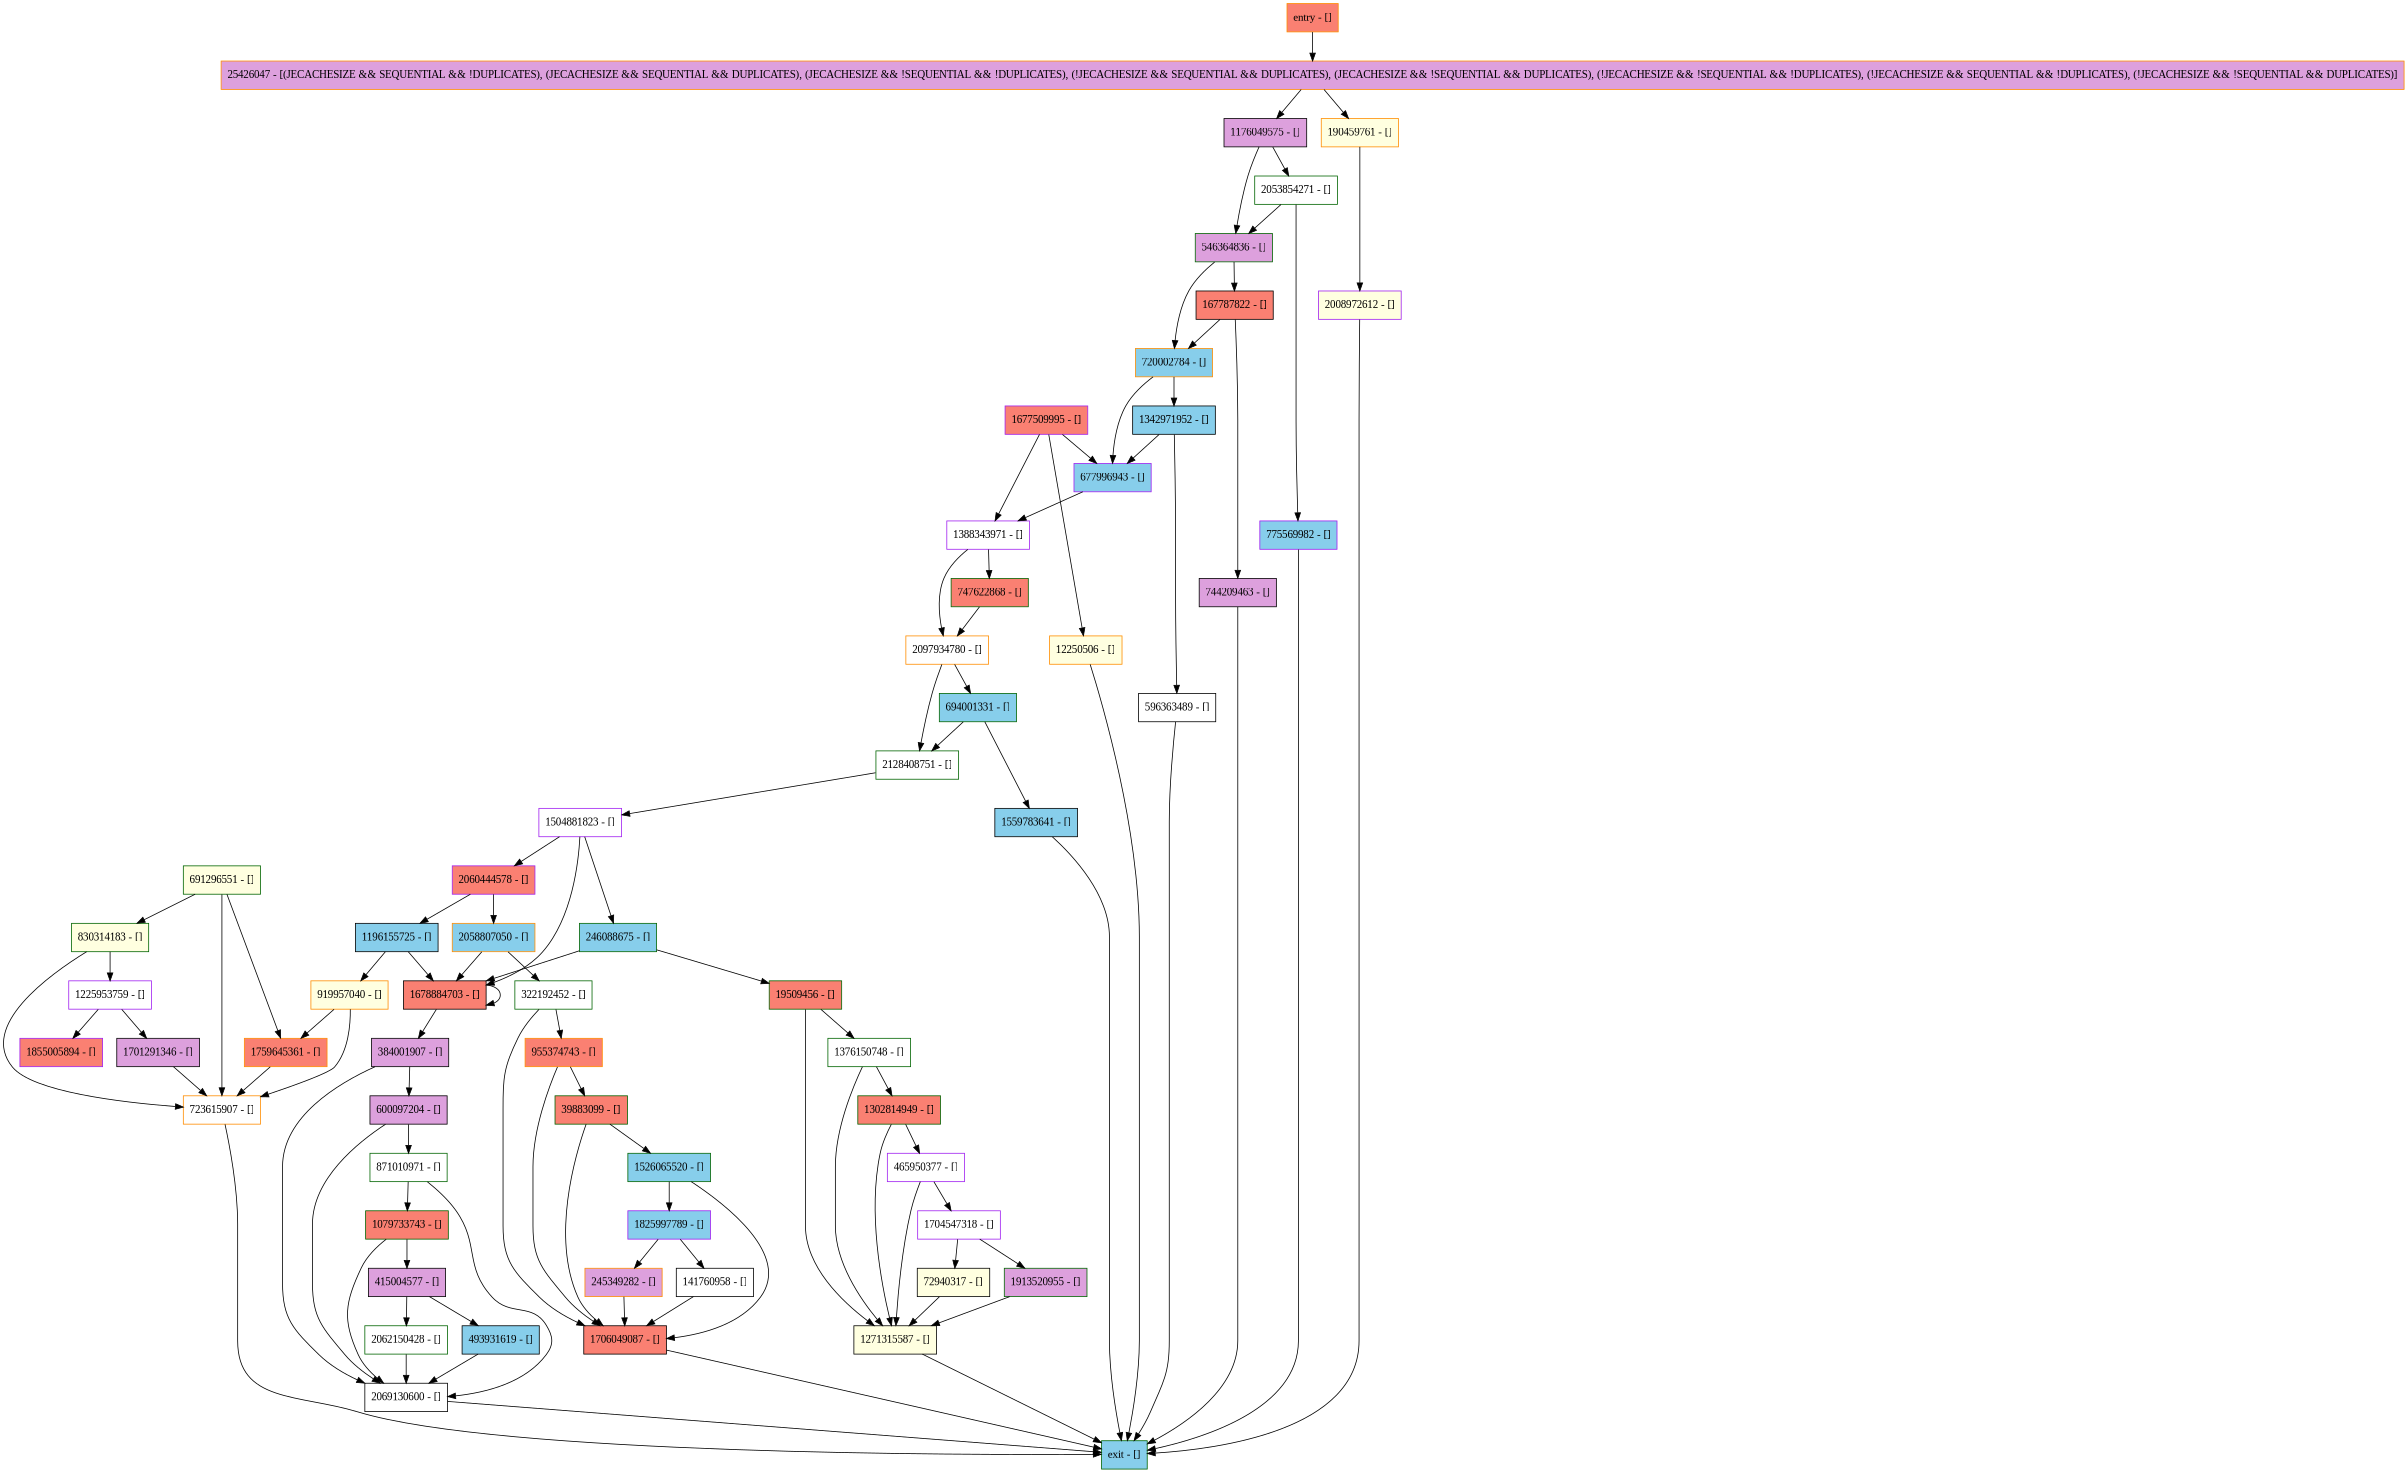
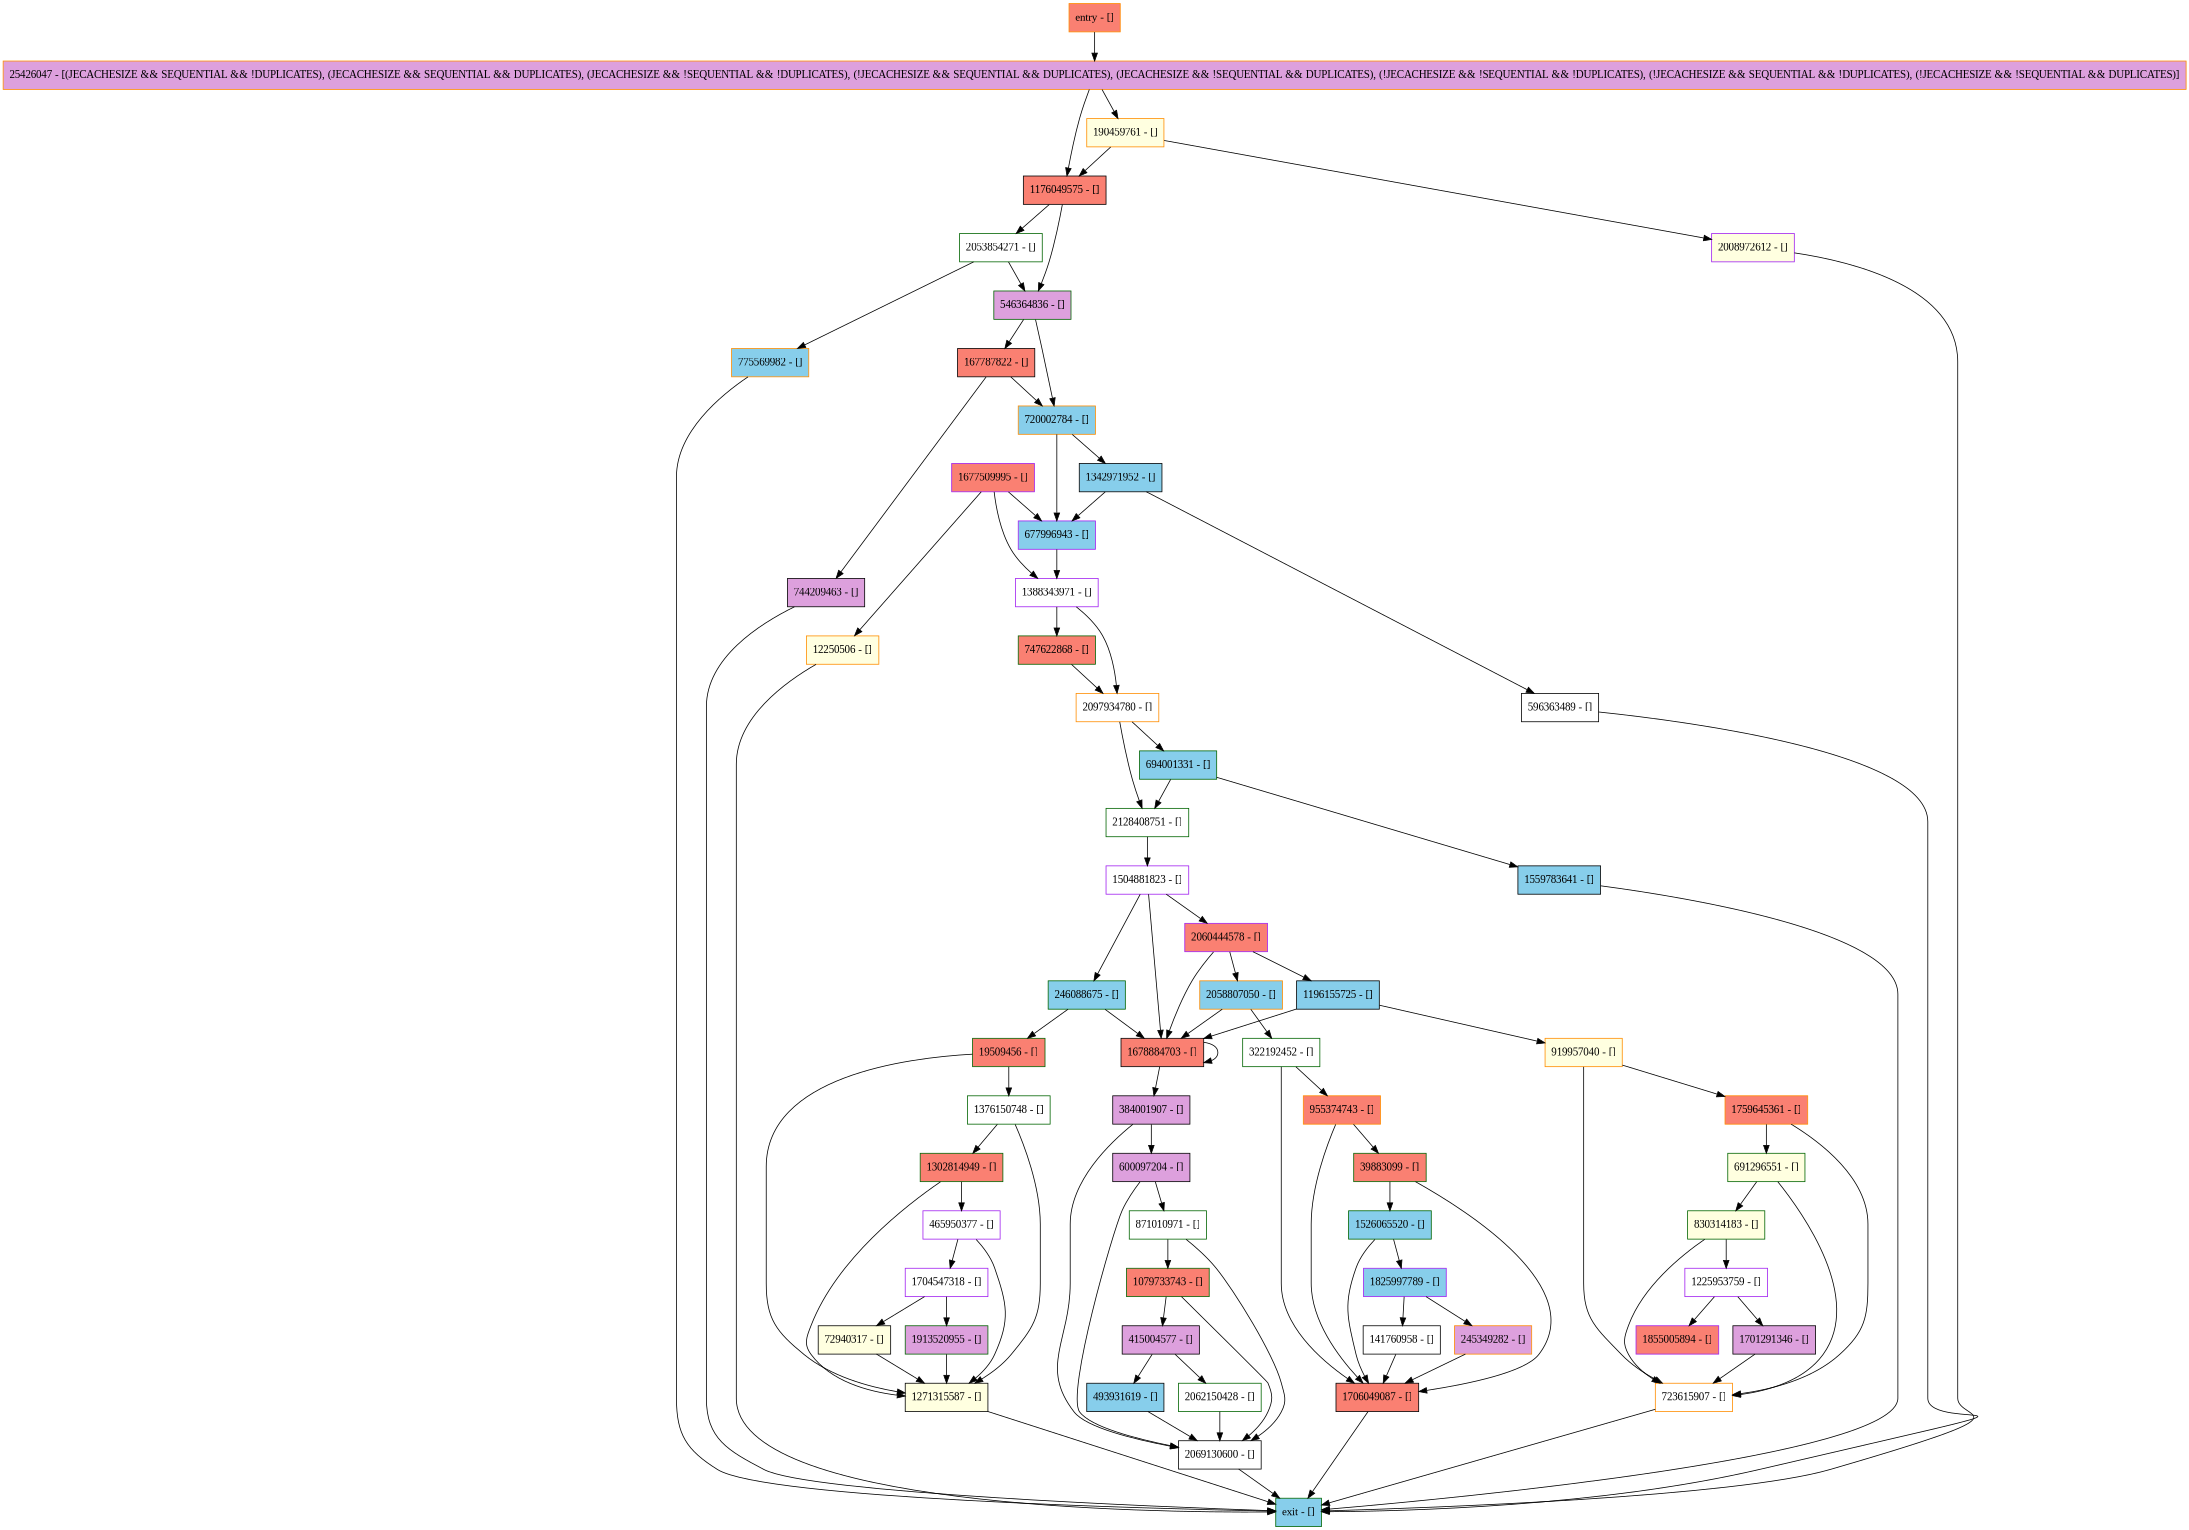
node "1176049575 - []": fillcolor plum -> salmon
edge "190459761 - []" -> "1176049575 - []": added
node "775569982 - []": color purple -> darkorange
edge "691296551 - []" -> "1759645361 - []": reversed
edge "2060444578 - []" -> "1678884703 - []": added
